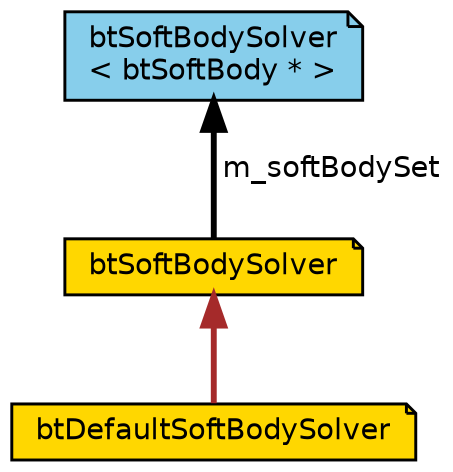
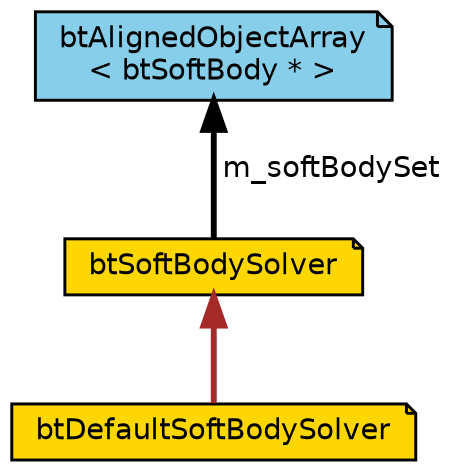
node "btSoftBodySolver < btSoftBody * >": label "btSoftBodySolver < btSoftBody * >" -> "btAlignedObjectArray < btSoftBody * >"
